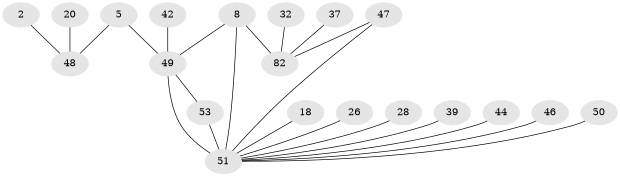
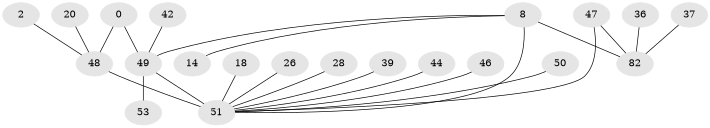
node "5": label "5" -> "0"
node "32": label "32" -> "36"
node "14": added
edge "53" -- "51": now "48" -- "51"
